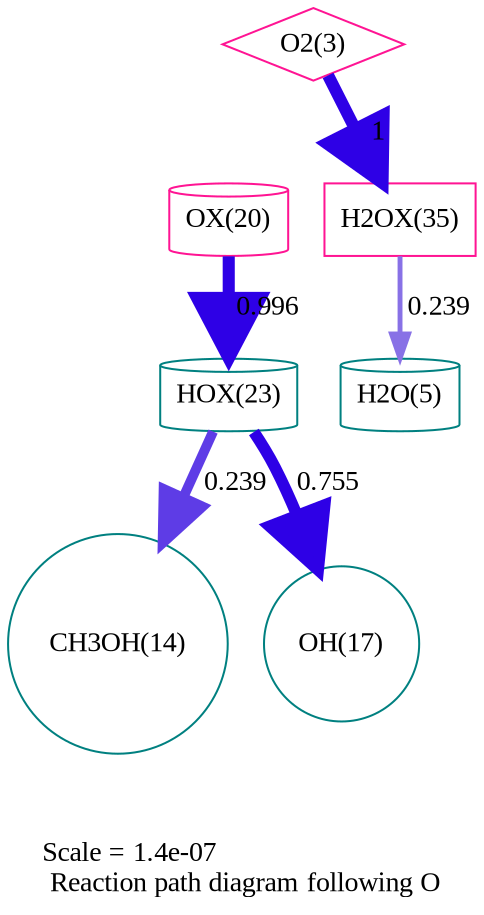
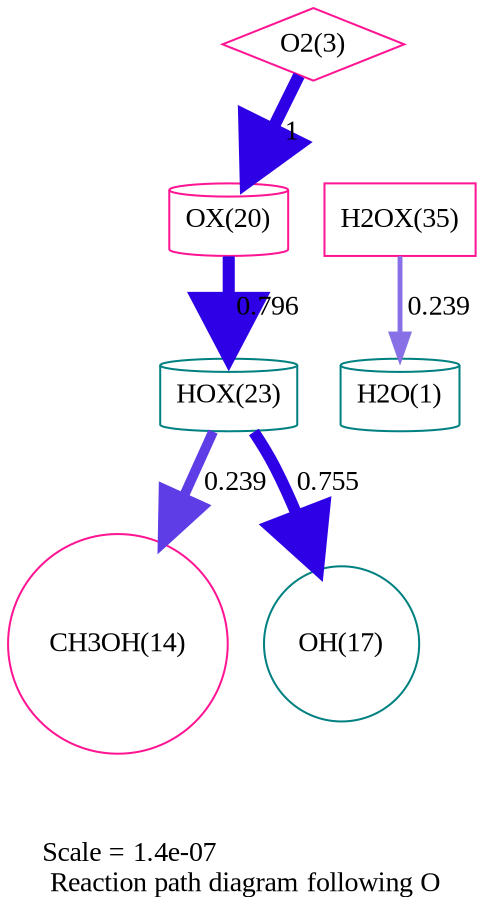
edge "O2(3)" -> "H2OX(35)": now "O2(3)" -> "OX(20)"
edge "OX(20)" -> "HOX(23)": label " 0.996" -> " 0.796"
node "H2O(5)": label "H2O(5)" -> "H2O(1)"
node "CH3OH(14)": color teal -> deeppink
